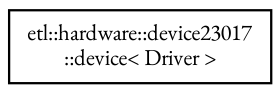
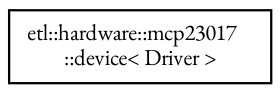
node "etl::hardware::device23017 ::device< Driver >": label "etl::hardware::device23017 ::device< Driver >" -> "etl::hardware::mcp23017 ::device< Driver >"
